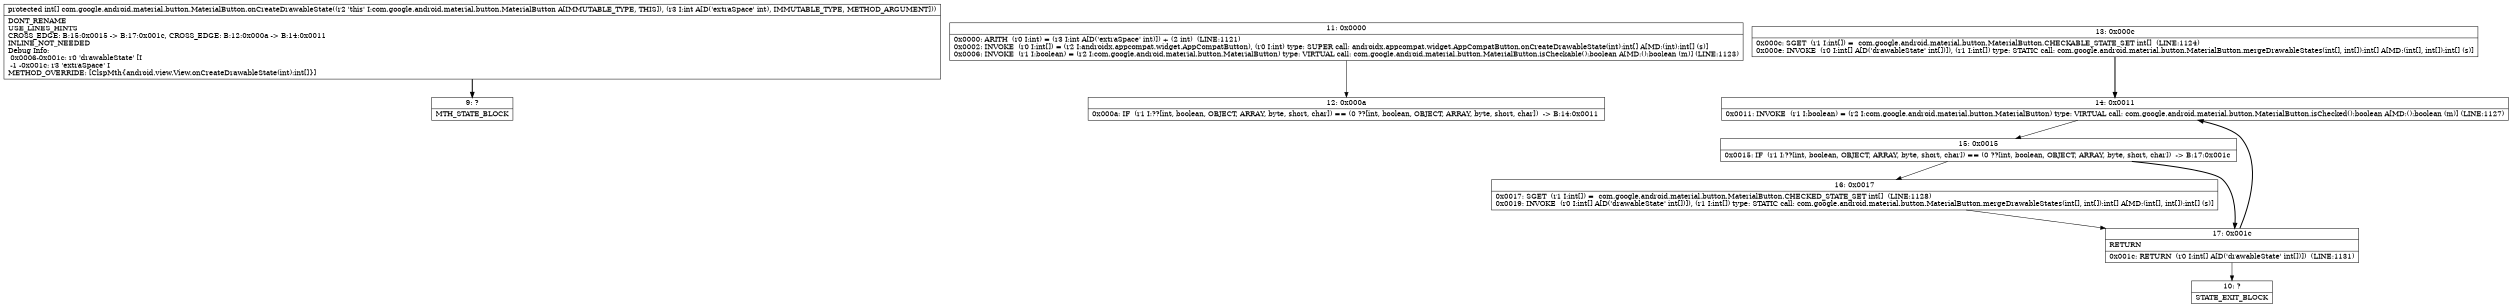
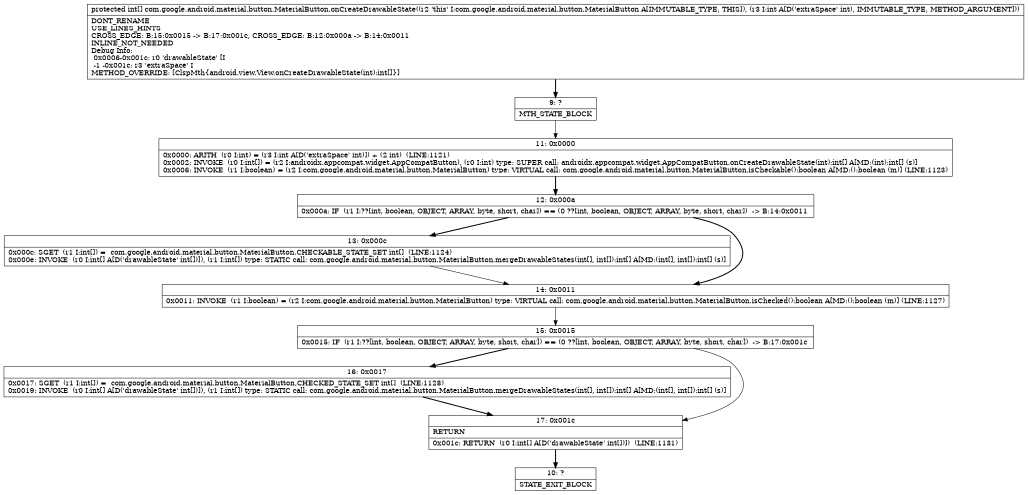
edge "13: 0x000c" -> "14: 0x0011": style bold -> solid
edge "11: 0x0000" -> "12: 0x000a": style solid -> bold
edge "9: ?" -> "11: 0x0000": added
edge "17: 0x001c" -> "14: 0x0011": now "12: 0x000a" -> "14: 0x0011"
edge "15: 0x0015" -> "16: 0x0017": style solid -> bold
edge "15: 0x0015" -> "17: 0x001c": style bold -> solid
edge "16: 0x0017" -> "17: 0x001c": style solid -> bold
edge "12: 0x000a" -> "13: 0x000c": added
edge "17: 0x001c" -> "10: ?": style solid -> bold
